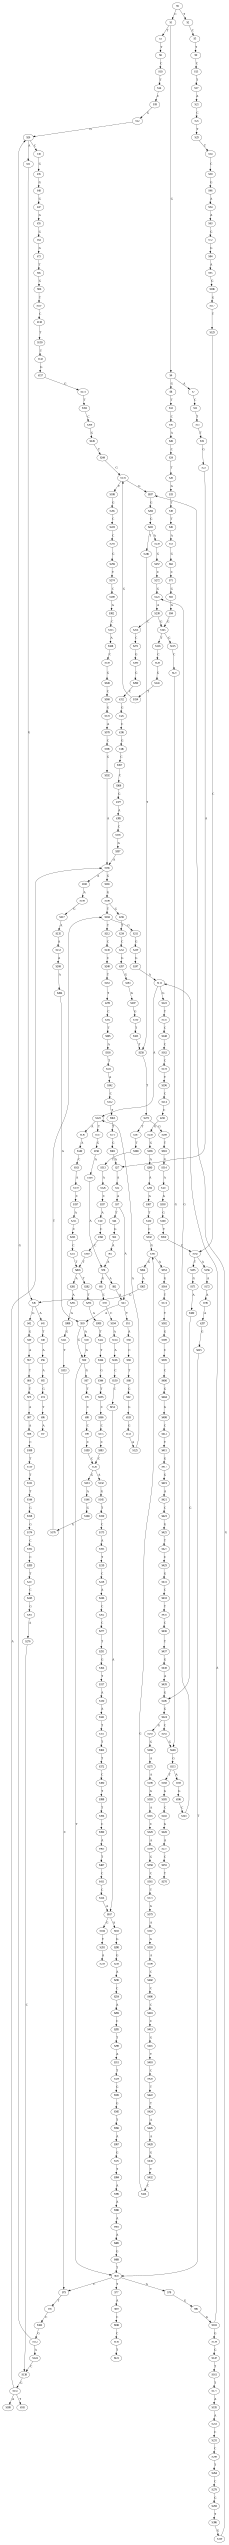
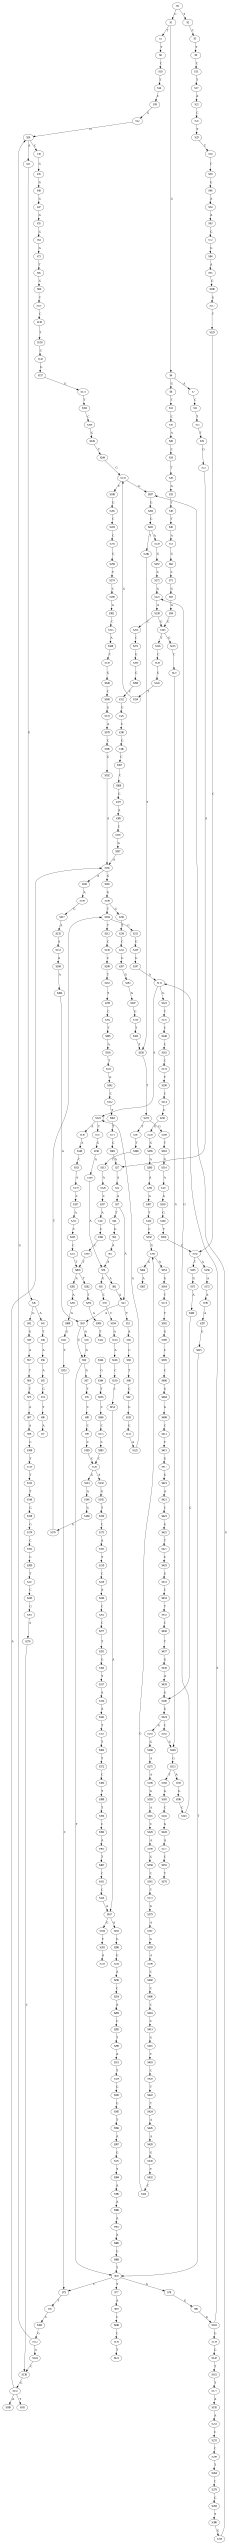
edge "S365" -> "S36": removed, label "G"
edge "S322" -> "S334": removed, label "T"
